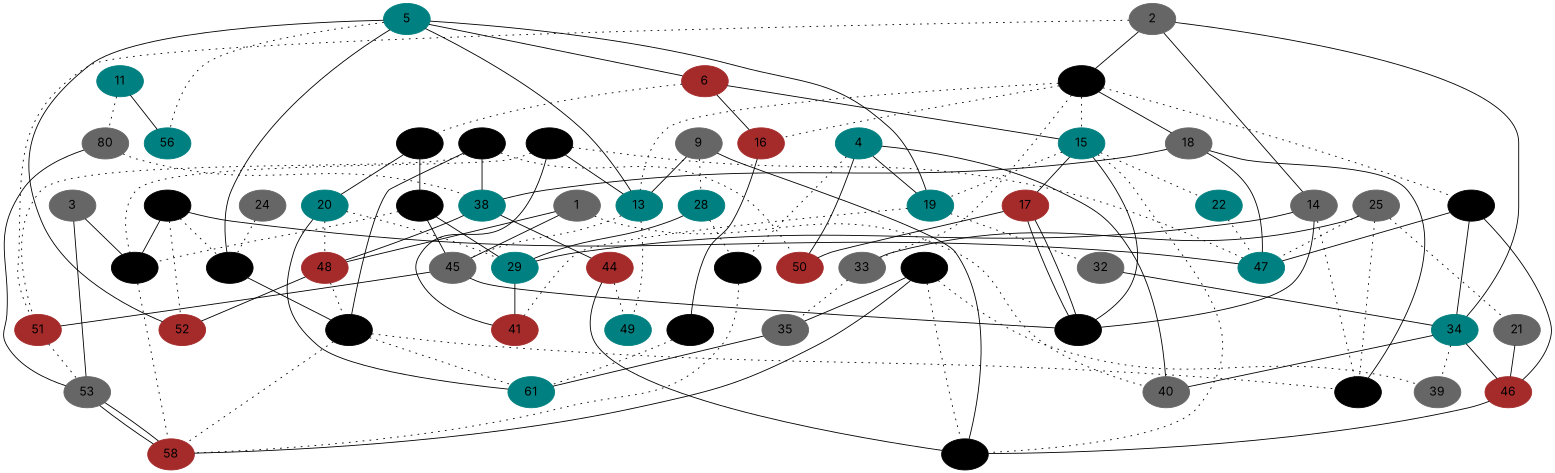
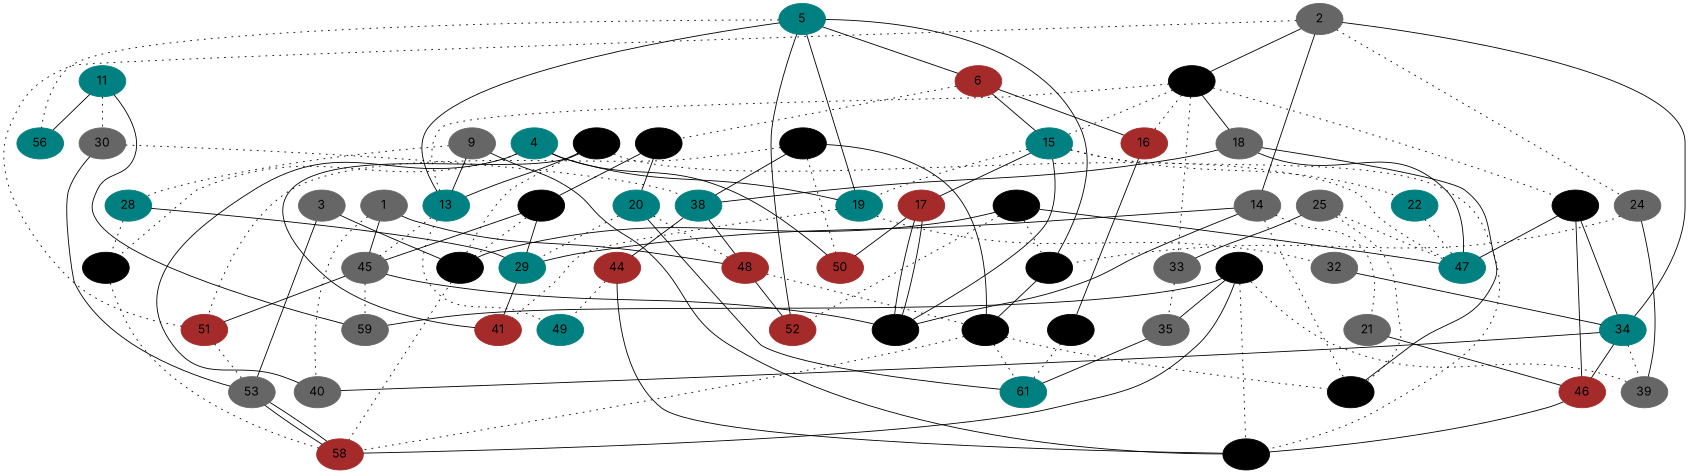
edge "2" -- "24": added
node "80": label "80" -> "30"
edge "25" -- "21": now "14" -- "21"
edge "24" -- "39": added
node "59": added
